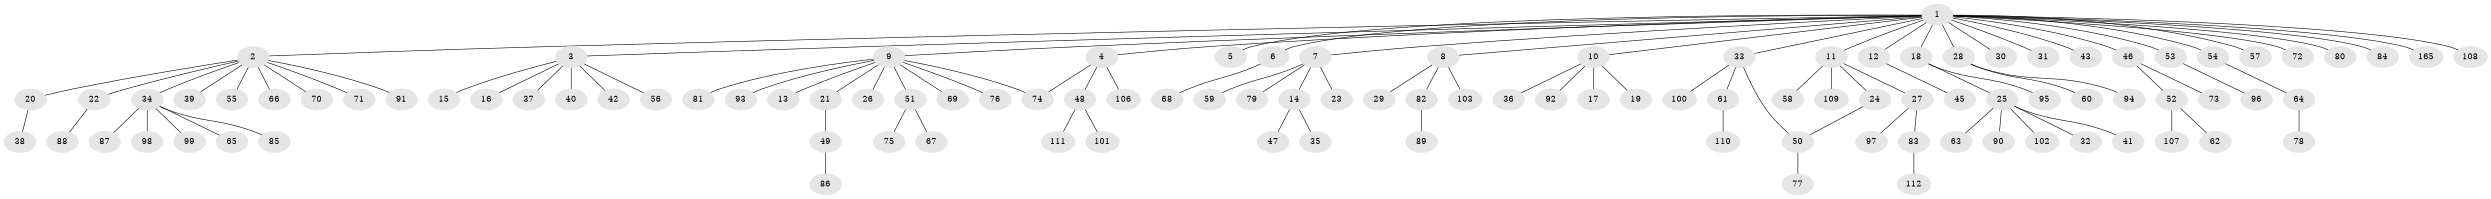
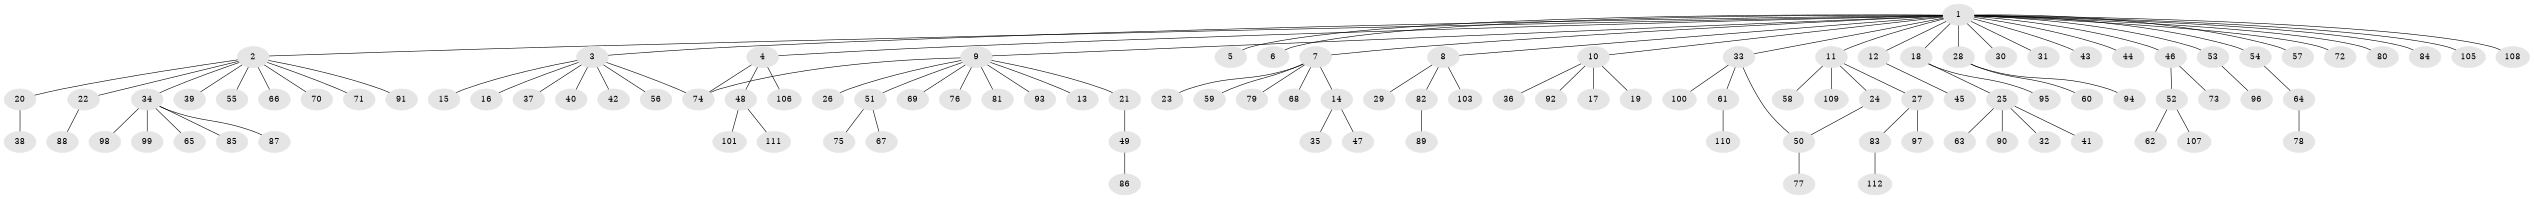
node "44": added
node "165": label "165" -> "105"
edge "3" -- "74": added
edge "6" -- "68": now "7" -- "68"
node "102": removed
